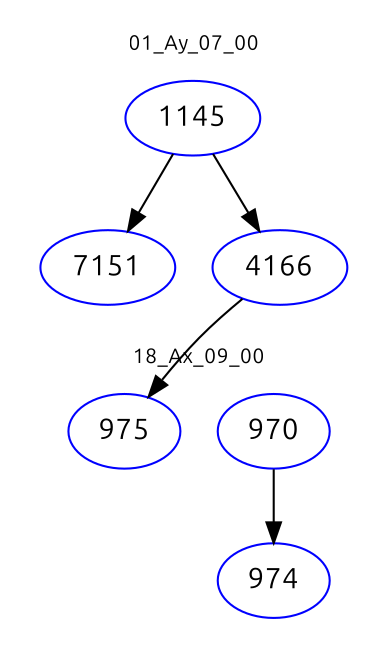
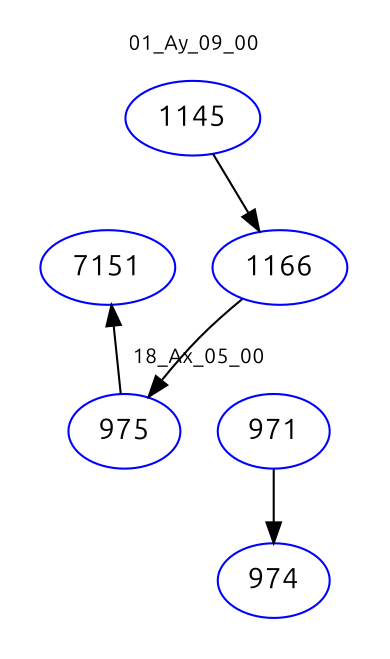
cluster "01_Ay_07_00": label "01_Ay_07_00" -> "01_Ay_09_00"
edge "1145" -> "7151": now "975" -> "7151"
node "4166": label "4166" -> "1166"
cluster "18_Ax_09_00": label "18_Ax_09_00" -> "18_Ax_05_00"
node "970": label "970" -> "971"
